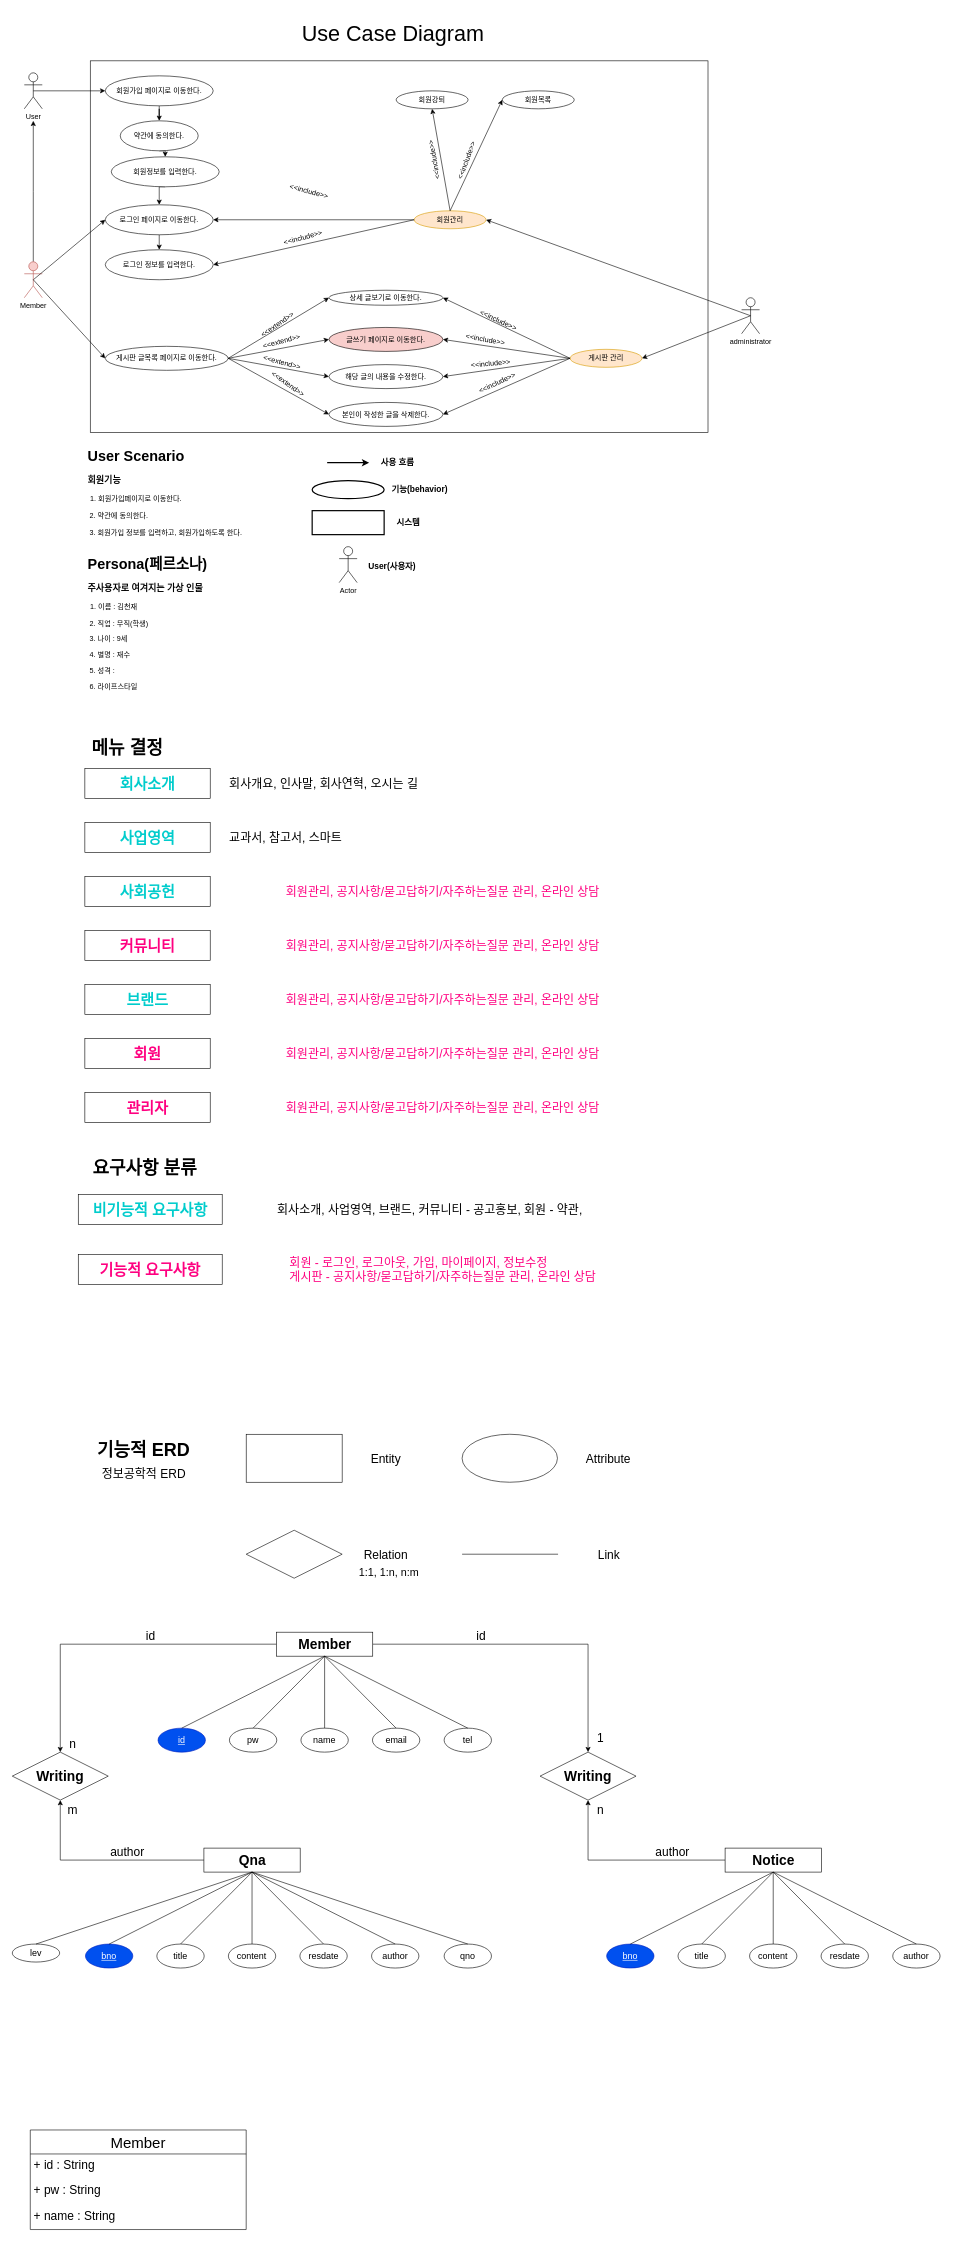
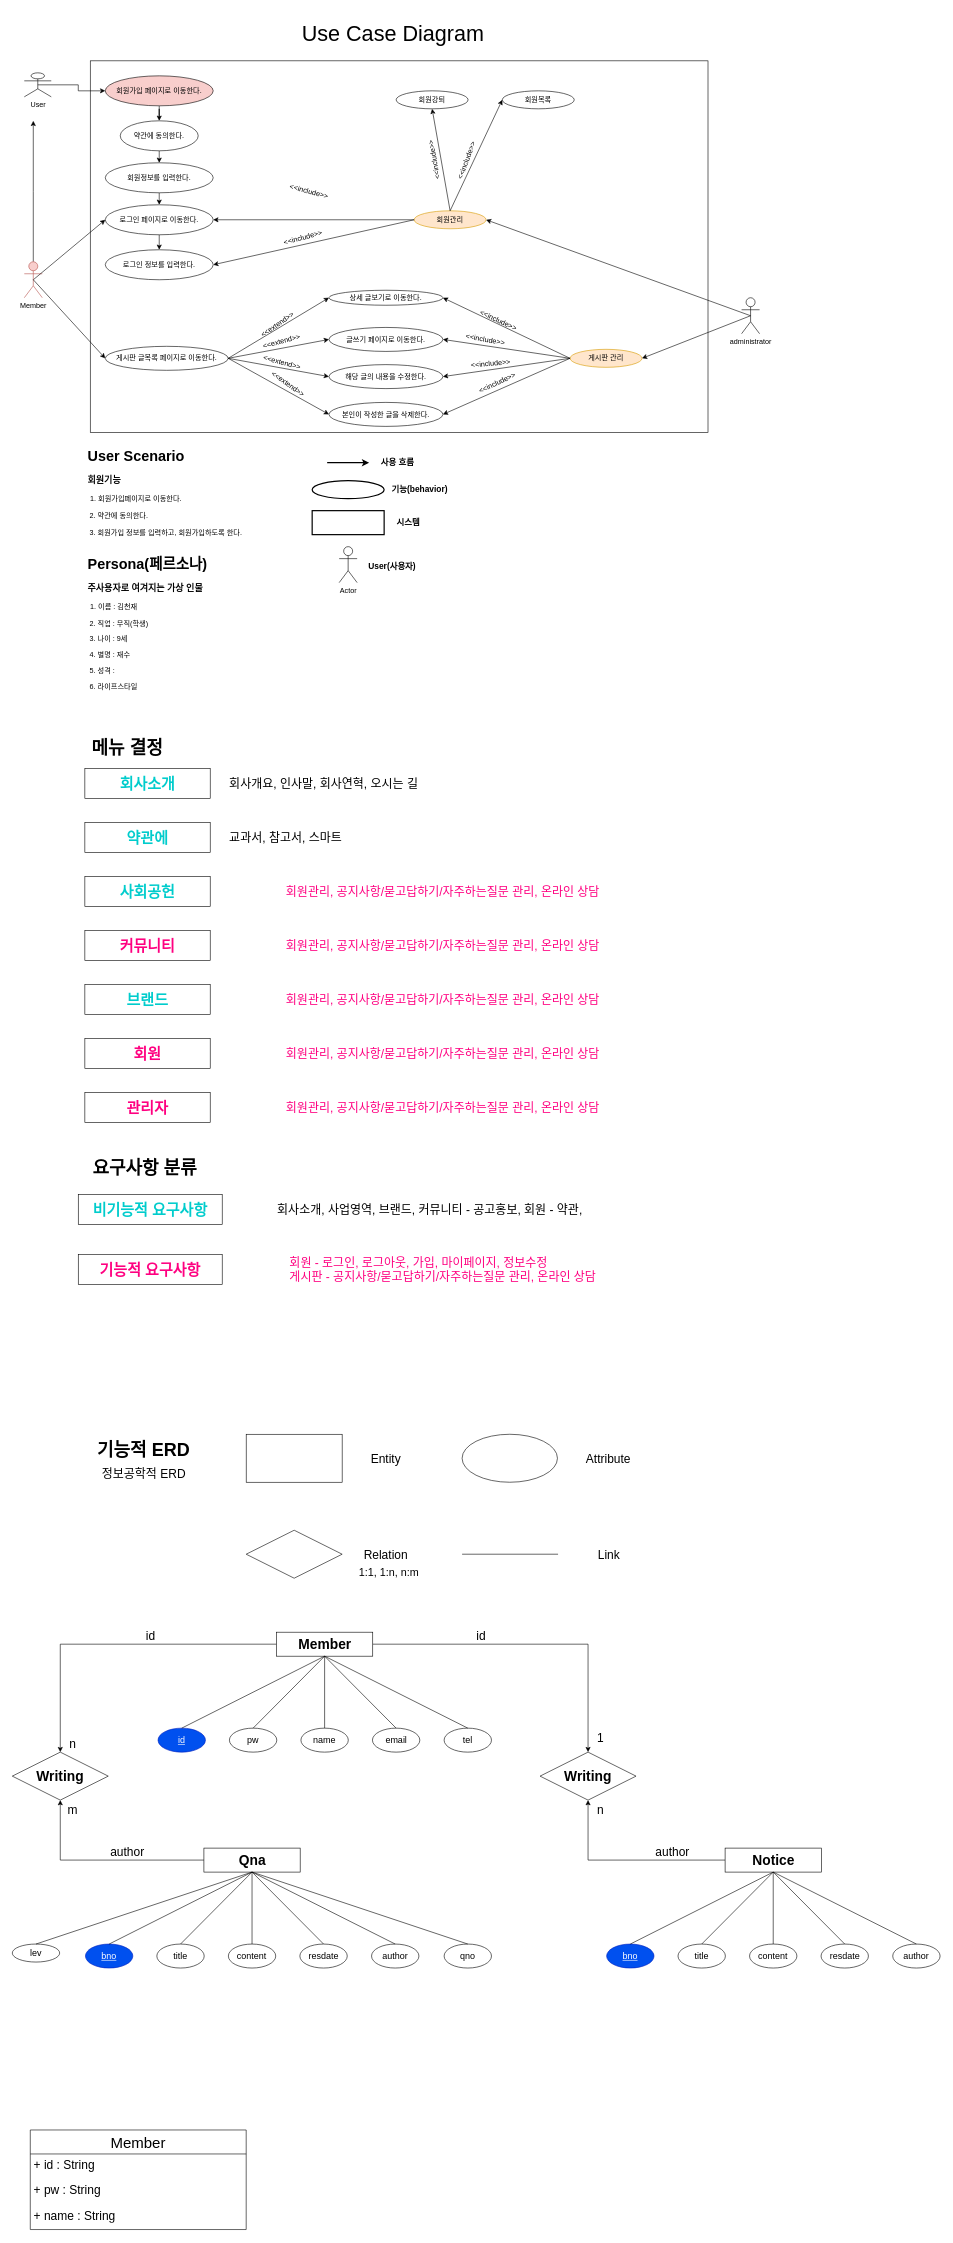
node "User": size 18x36 -> 27x24
node "회원가입 페이지로 이동한다.": fillcolor #ffffff -> #f8cecc
node "회원정보를 입력한다.": moved (165, 171) -> (159, 177)
node "글쓰기 페이지로 이동한다.": fillcolor #f8cecc -> #ffffff
node "사업영역": label "사업영역" -> "약관에"
